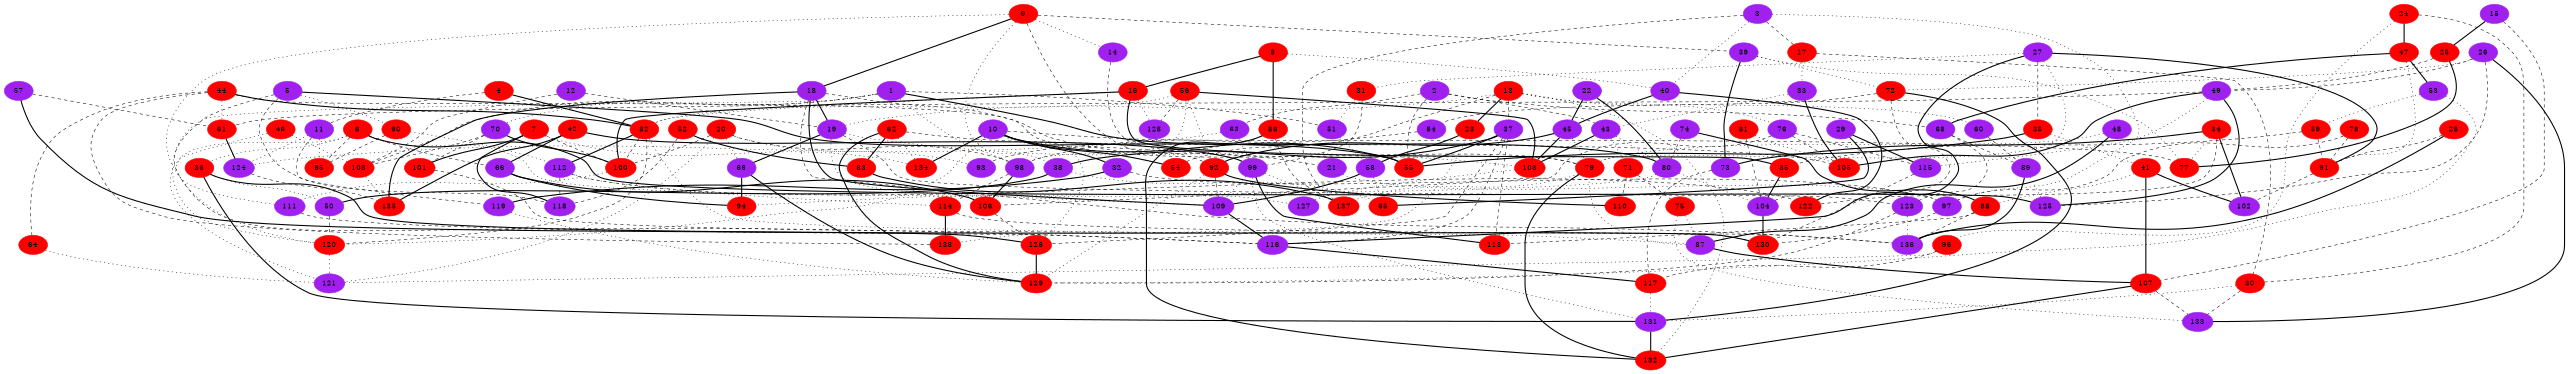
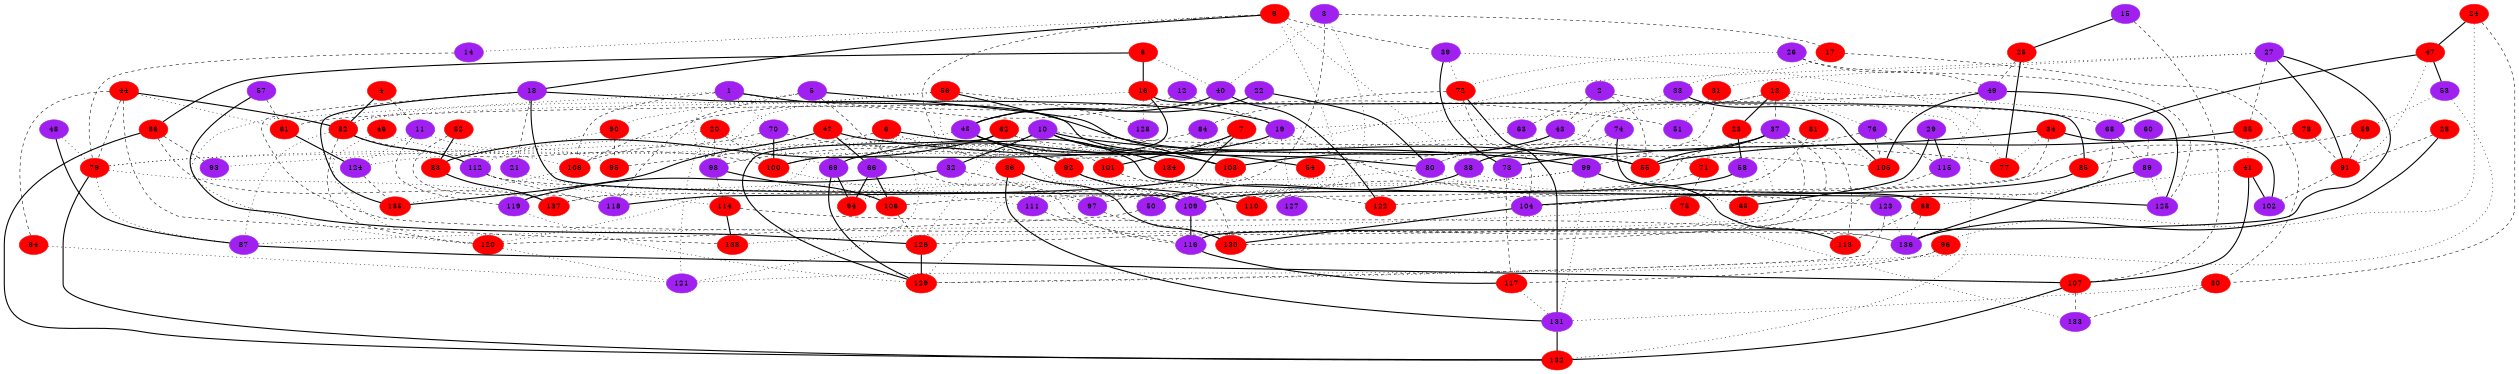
edge "26" -- "133": removed
